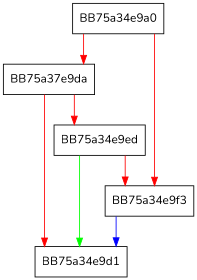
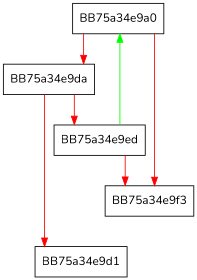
node "BB75a37e9da": label "BB75a37e9da" -> "BB75a34e9da"
edge "BB75a34e9ed" -> "BB75a34e9d1": now "BB75a34e9ed" -> "BB75a34e9a0"
edge "BB75a34e9f3" -> "BB75a34e9d1": removed
